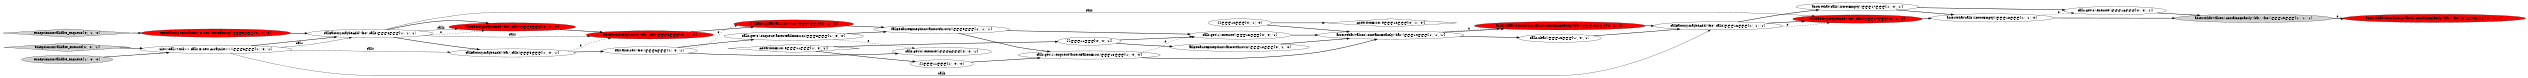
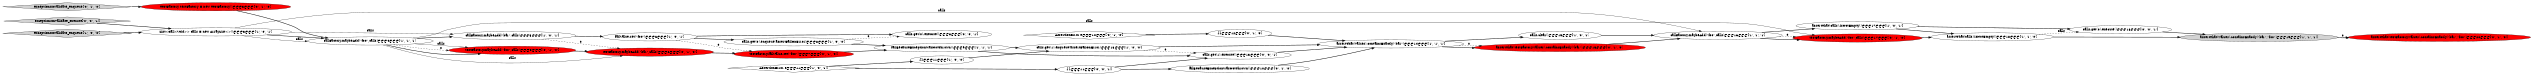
edge "assertThat(calls).isNotEmpty()@@@18@@@['1', '1', '0']" -> "calls.get(0).execute()@@@18@@@['0', '0', '1']": label "0" -> "calls"
edge "{}@@@12@@@['0', '1', '0']" -> "AssertionError e@@@12@@@['0', '1', '0']": reversed
node "exceptionsInvalidate_enqueue['1', '0', '0']": shape ellipse -> diamond
